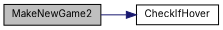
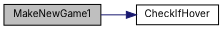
node "MakeNewGame2": label "MakeNewGame2" -> "MakeNewGame1"
